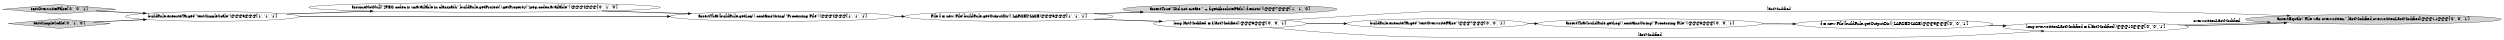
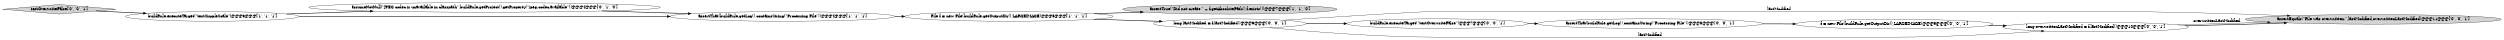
node "testSimpleScale['0', '1', '0']": removed
